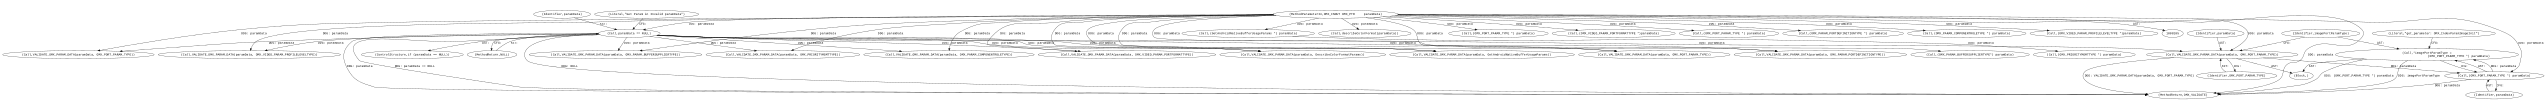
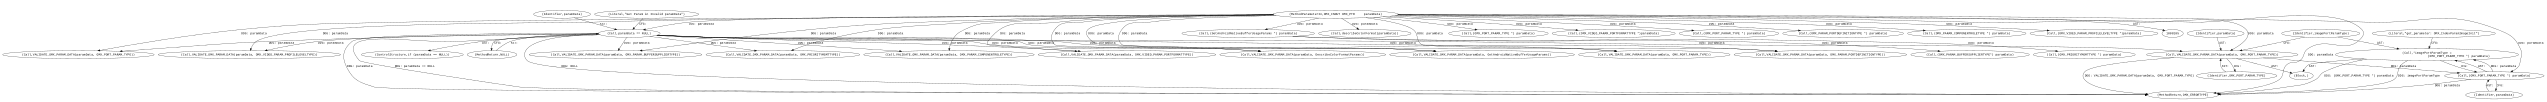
edge "(MethodParameterIn,OMX_INOUT OMX_PTR     paramData)" -> "(Call,(OMX_PARAM_BUFFERSUPPLIERTYPE*) paramData)": now "(Call,(GetAndroidNativeBufferUsageParams *) paramData)" -> "(Call,(OMX_PARAM_BUFFERSUPPLIERTYPE*) paramData)"
node "(MethodReturn,OMX_VALIDATE)": label "(MethodReturn,OMX_VALIDATE)" -> "(MethodReturn,OMX_ERRORTYPE)"
